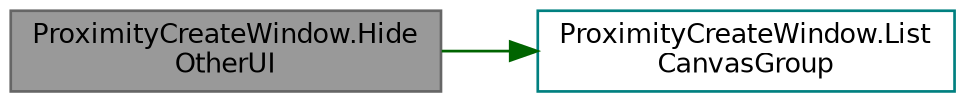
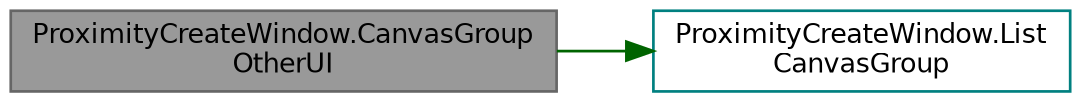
node "ProximityCreateWindow.Hide OtherUI": label "ProximityCreateWindow.Hide OtherUI" -> "ProximityCreateWindow.CanvasGroup OtherUI"
